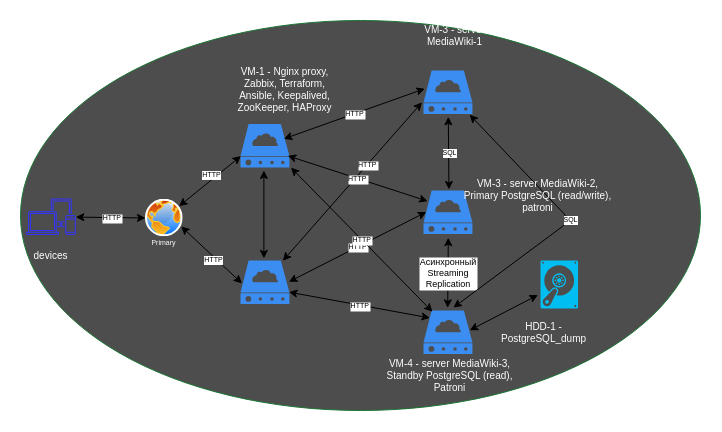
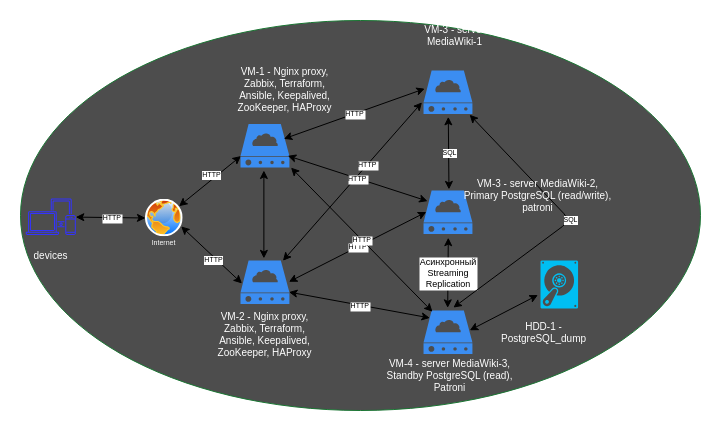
node "Primary": label "Primary" -> "Internet"
node "VM-2 - Nginx proxy, Zabbix, Terraform, Ansible, Keepalived, ZooKeeper, HAProxy": added
